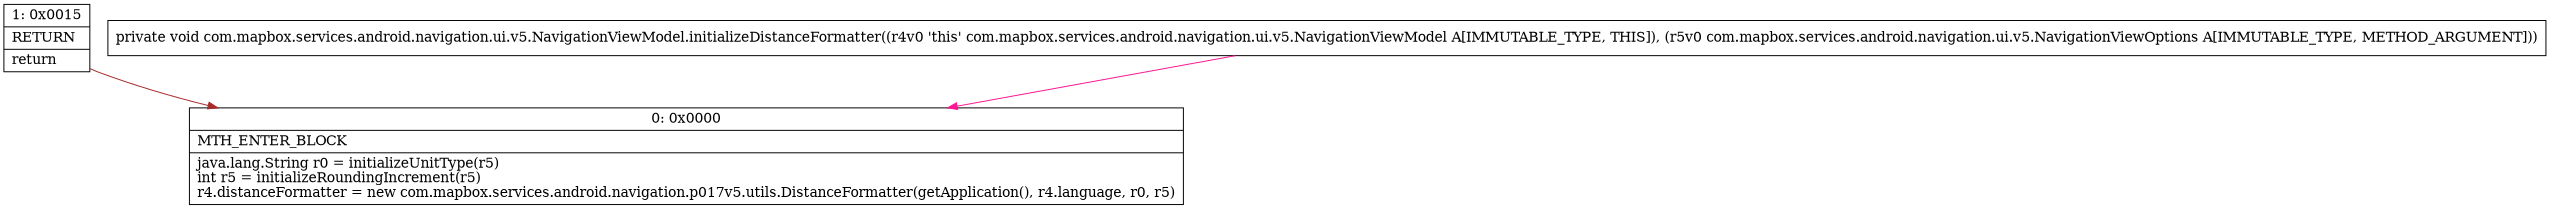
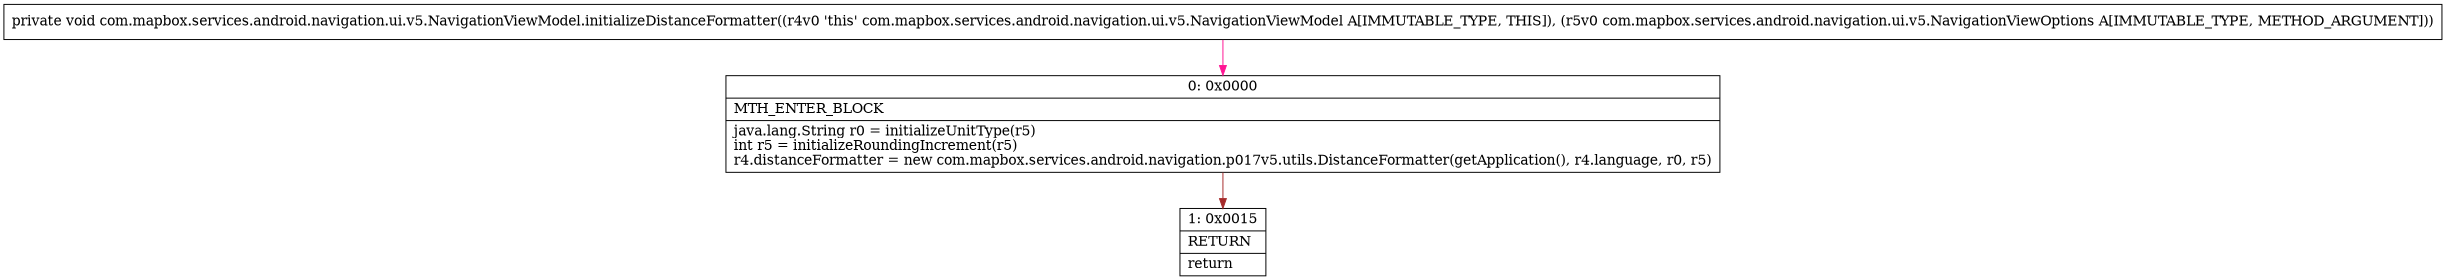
edge "1: 0x0015" -> "0: 0x0000": reversed
